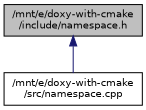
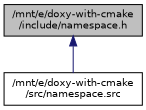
node "/mnt/e/doxy-with-cmake /src/namespace.cpp": label "/mnt/e/doxy-with-cmake /src/namespace.cpp" -> "/mnt/e/doxy-with-cmake /src/namespace.src"
